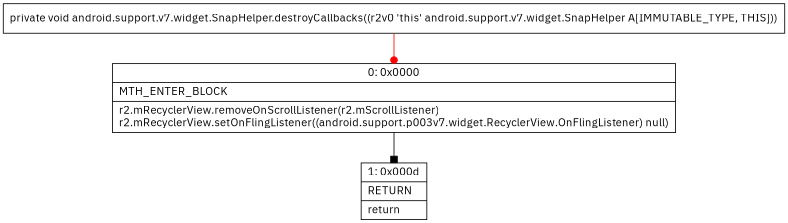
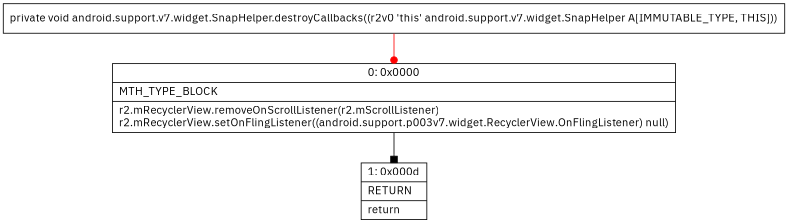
node "0: 0x0000": text "MTH_ENTER_BLOCK" -> "MTH_TYPE_BLOCK"
